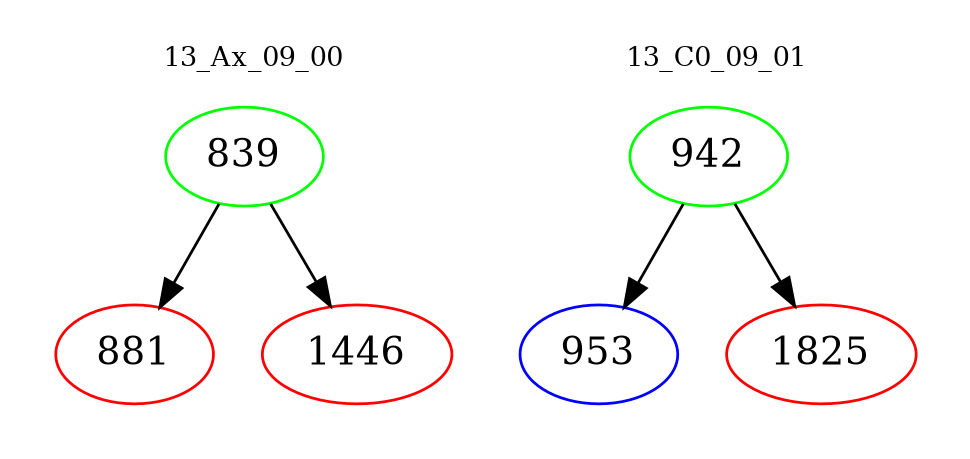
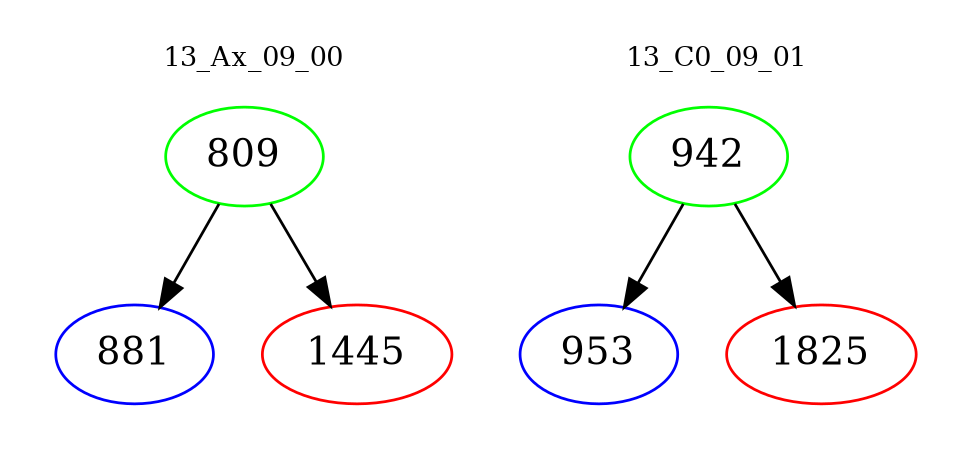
node "839": label "839" -> "809"
node "881": color red -> blue
node "1446": label "1446" -> "1445"
